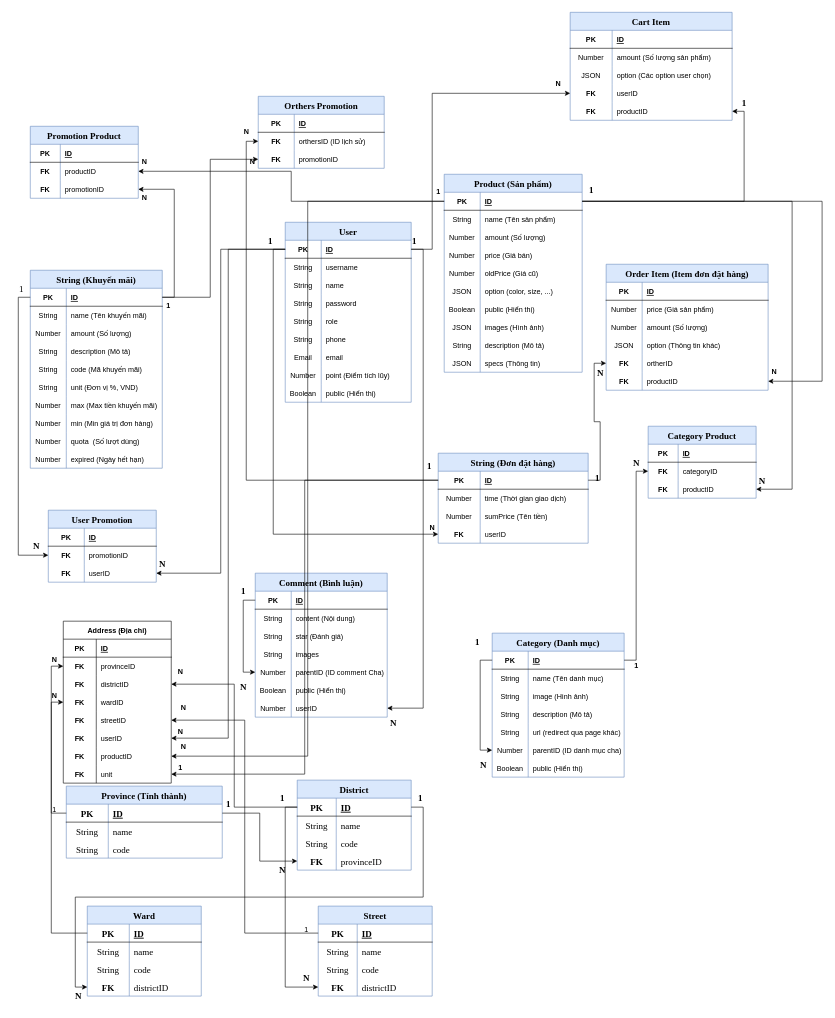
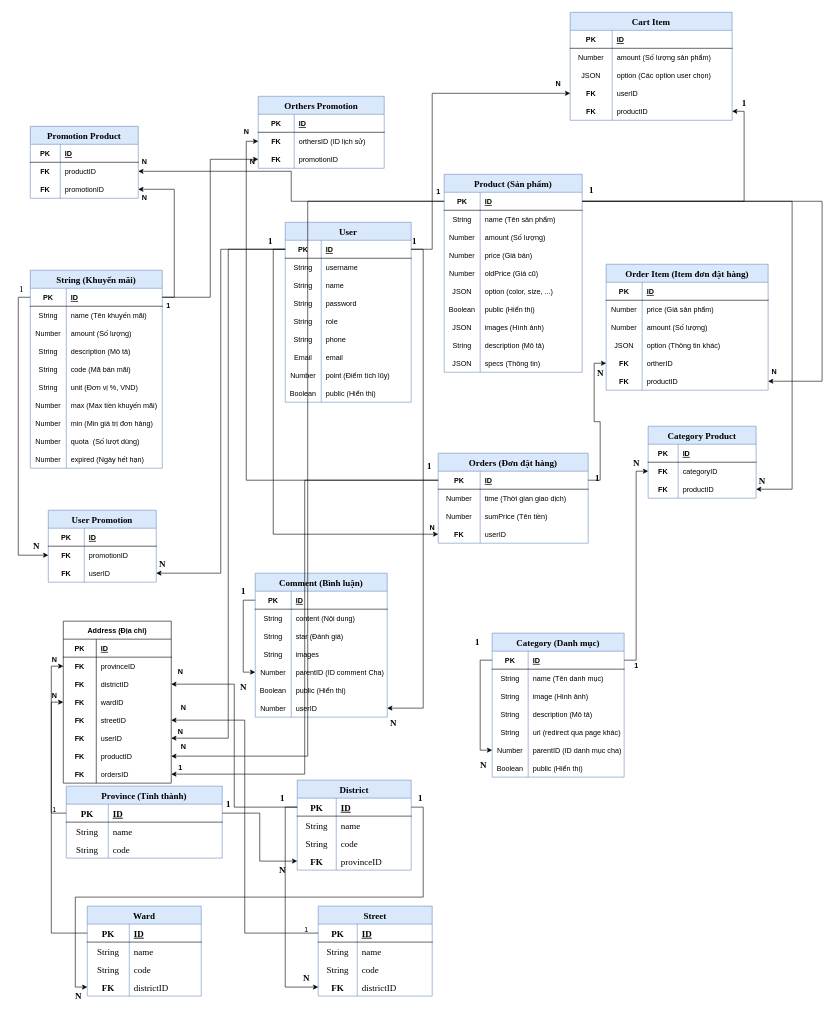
node "code (Mã khuyến mãi)": label "code (Mã khuyến mãi)" -> "code (Mã bán mãi)"
node "String (Đơn đặt hàng)": label "String (Đơn đặt hàng)" -> "Orders (Đơn đặt hàng)"
node "unit": label "unit" -> "ordersID"
